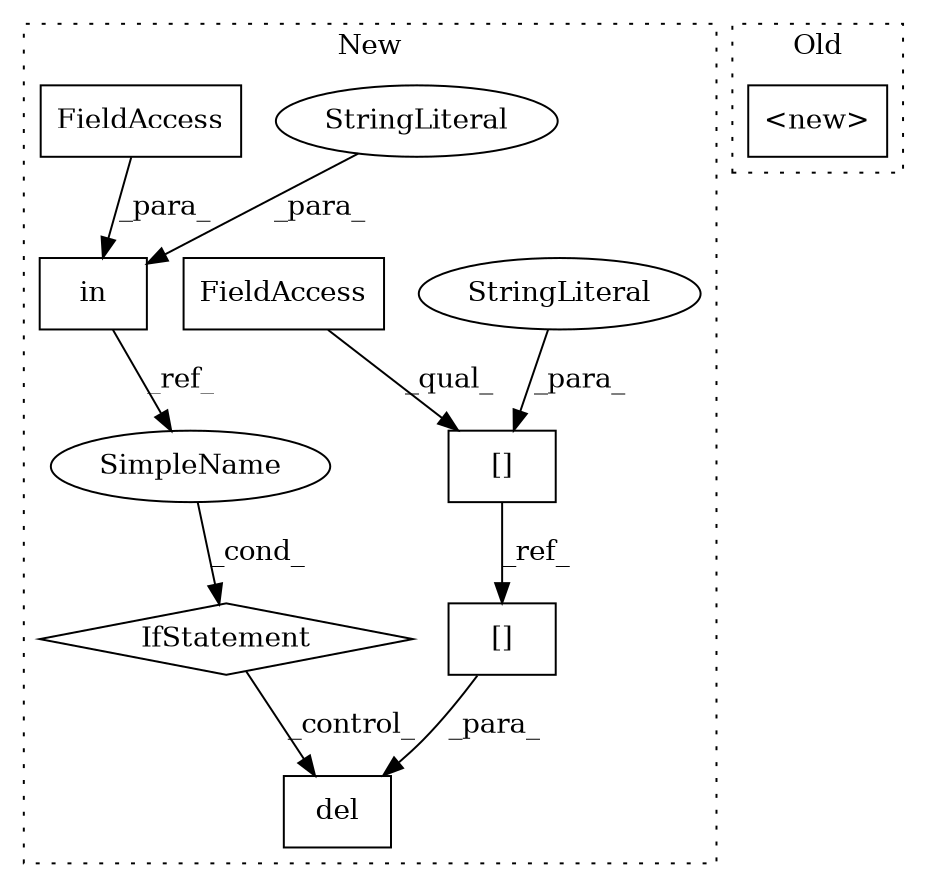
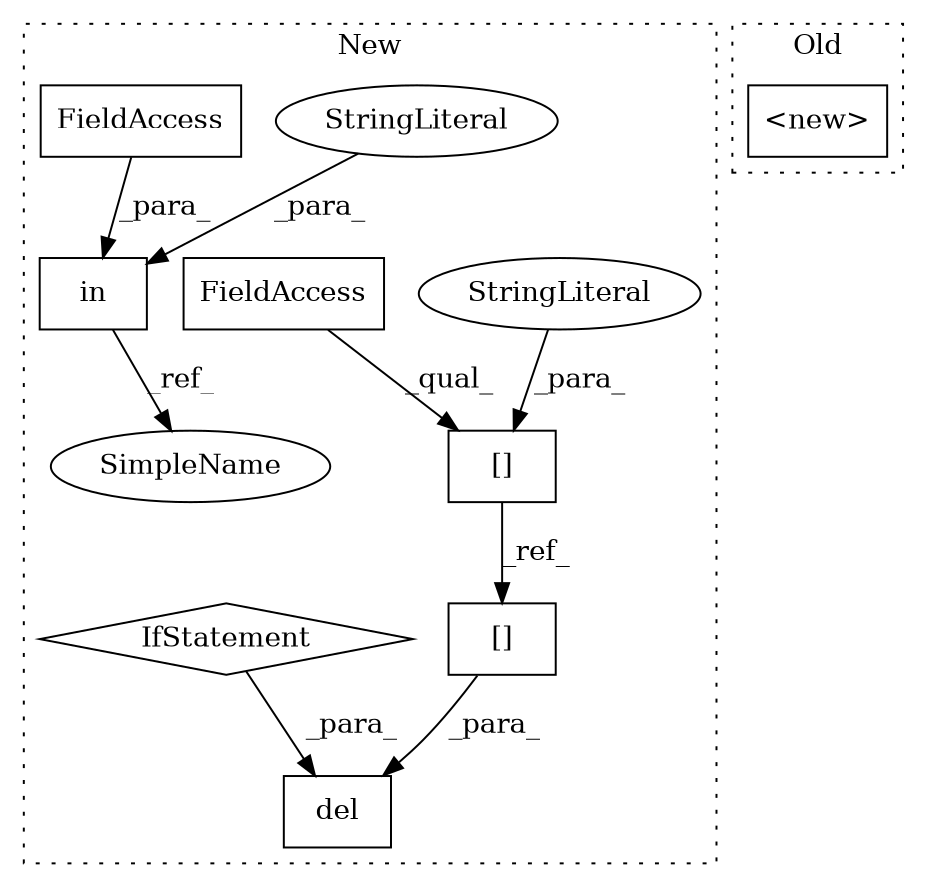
edge "SimpleName" -> "IfStatement": removed, label "_cond_"
edge "IfStatement" -> "del": label "_control_" -> "_para_"
